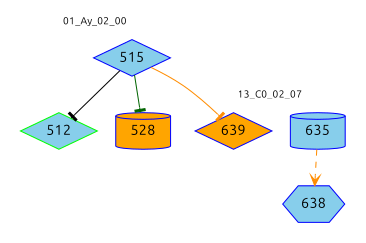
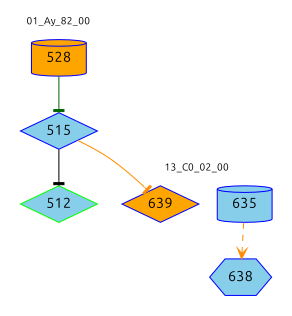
cluster "01_Ay_02_00": label "01_Ay_02_00" -> "01_Ay_82_00"
edge "515" -> "528": reversed
cluster "13_C0_02_07": label "13_C0_02_07" -> "13_C0_02_00"
